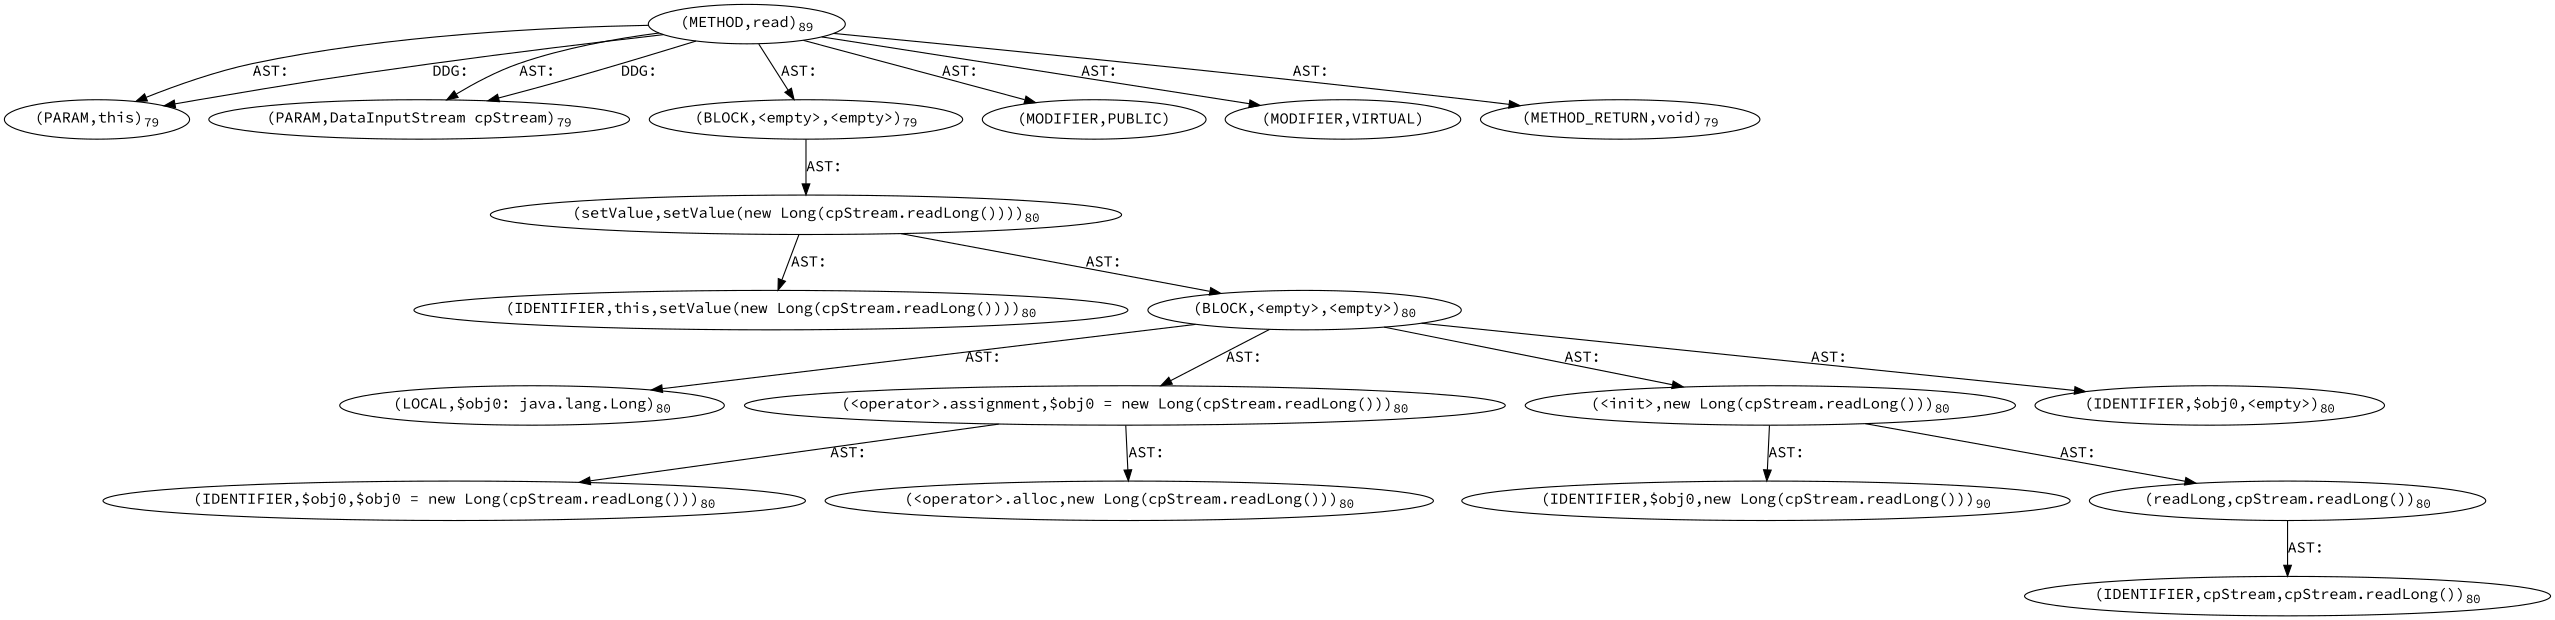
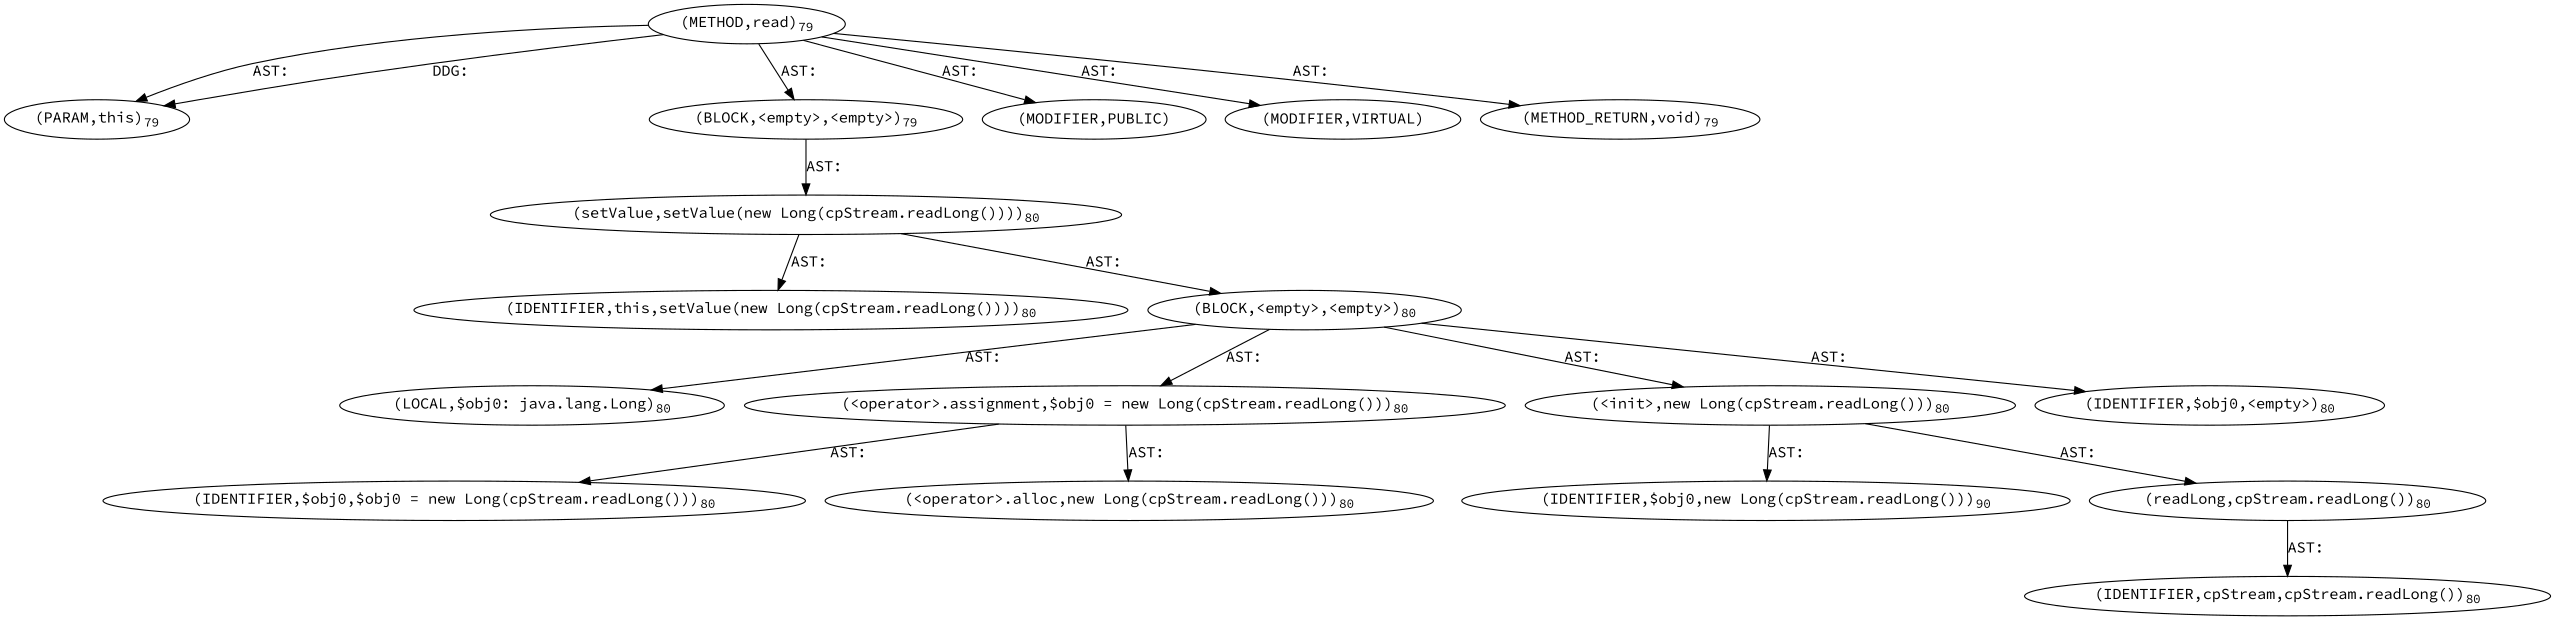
node "(METHOD,read)": text "89" -> "79"
node "(PARAM,DataInputStream cpStream)": removed
